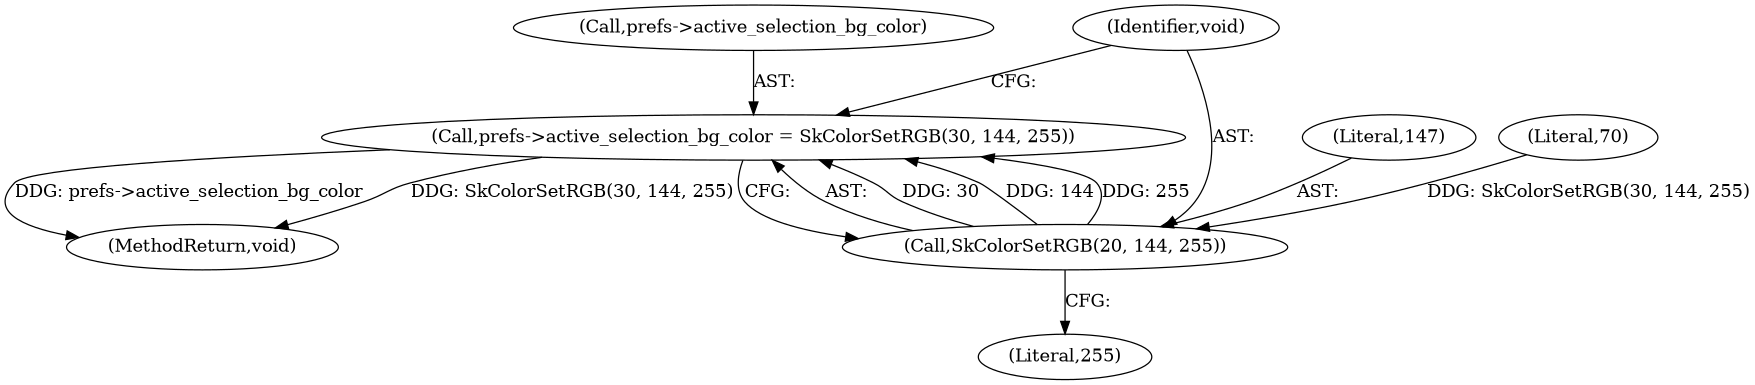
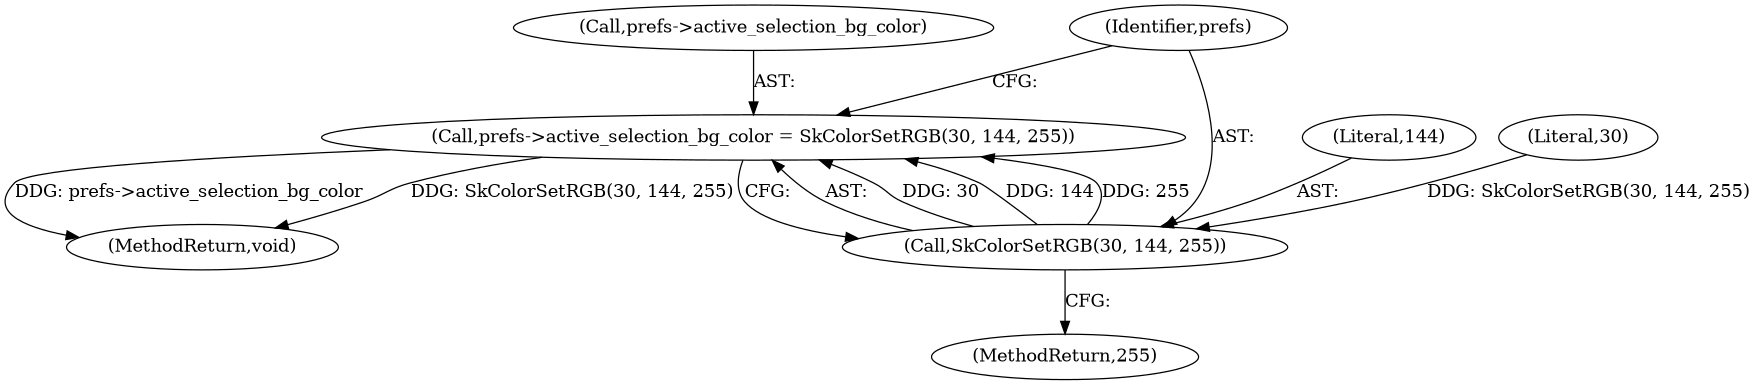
node "(Identifier,void)": label "(Identifier,void)" -> "(Identifier,prefs)"
node "(Literal,147)": label "(Literal,147)" -> "(Literal,144)"
node "(Literal,70)": label "(Literal,70)" -> "(Literal,30)"
node "(Call,SkColorSetRGB(20, 144, 255))": label "(Call,SkColorSetRGB(20, 144, 255))" -> "(Call,SkColorSetRGB(30, 144, 255))"
node "(Literal,255)": label "(Literal,255)" -> "(MethodReturn,255)"
